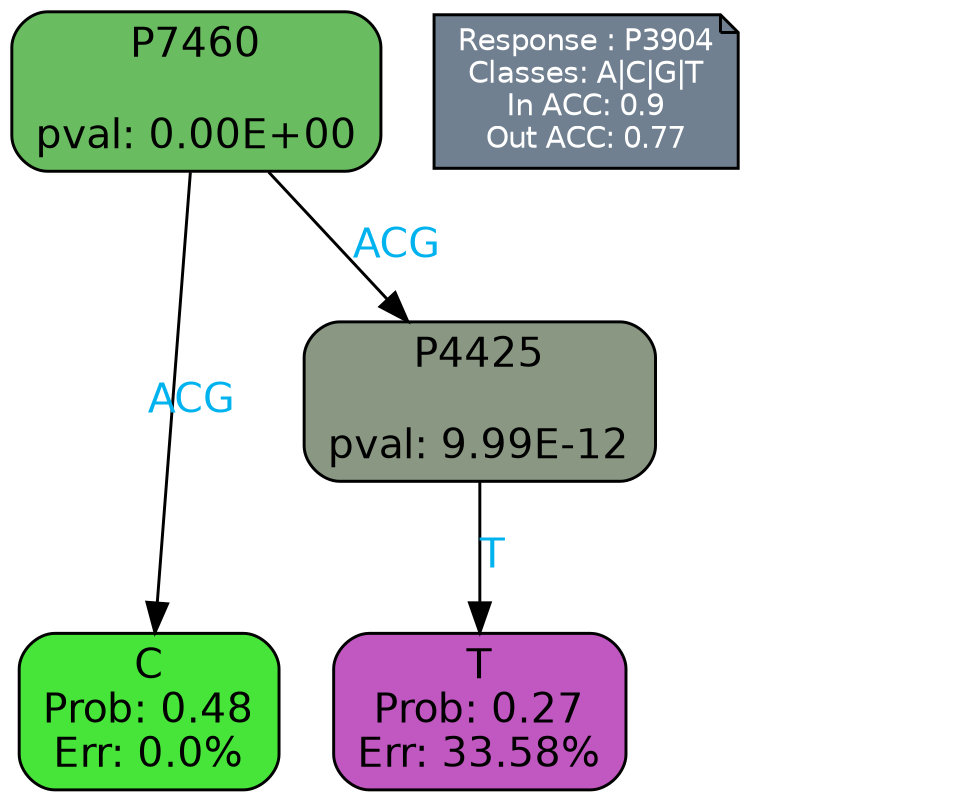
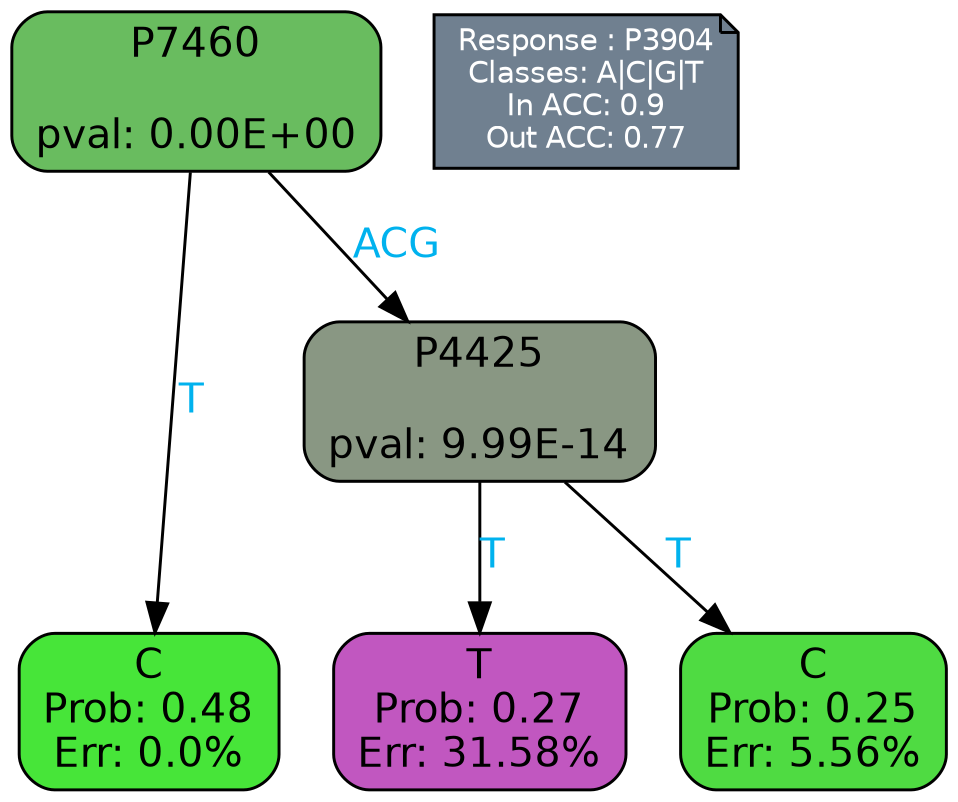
edge "P7460 pval: 0.00E+00" -> "C Prob: 0.48 Err: 0.0%": label "ACG" -> "T"
node "P4425 pval: 9.99E-12": label "P4425 pval: 9.99E-12" -> "P4425 pval: 9.99E-14"
node "T Prob: 0.27 Err: 33.58%": label "T Prob: 0.27 Err: 33.58%" -> "T Prob: 0.27 Err: 31.58%"
node "C Prob: 0.25 Err: 5.56%": added
